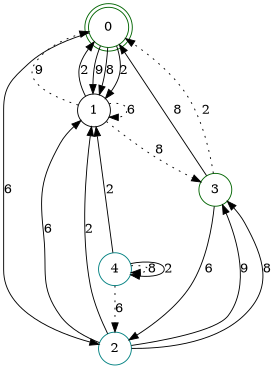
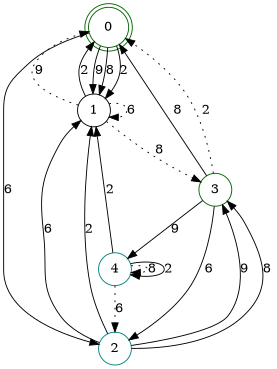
edge "3" -> "4": added, label "9"
